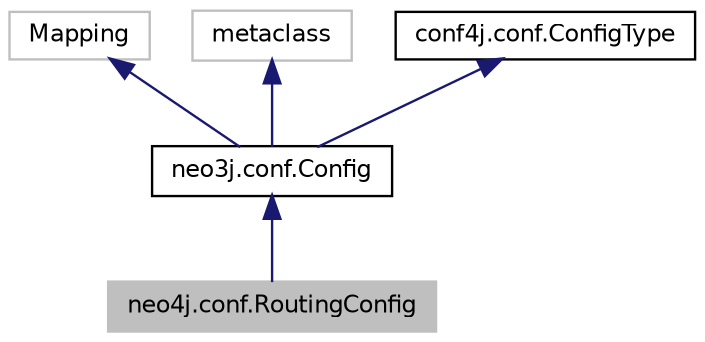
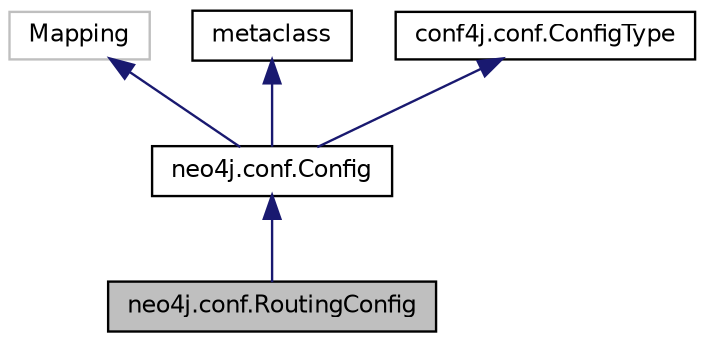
node "metaclass": color grey75 -> black
node "neo3j.conf.Config": label "neo3j.conf.Config" -> "neo4j.conf.Config"
node "neo4j.conf.RoutingConfig": color grey75 -> black
